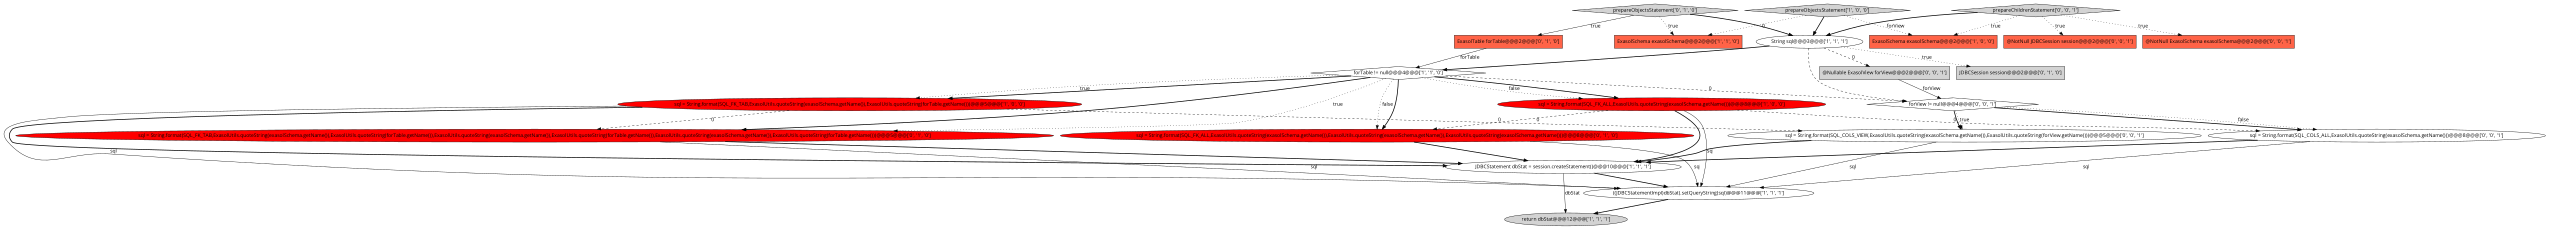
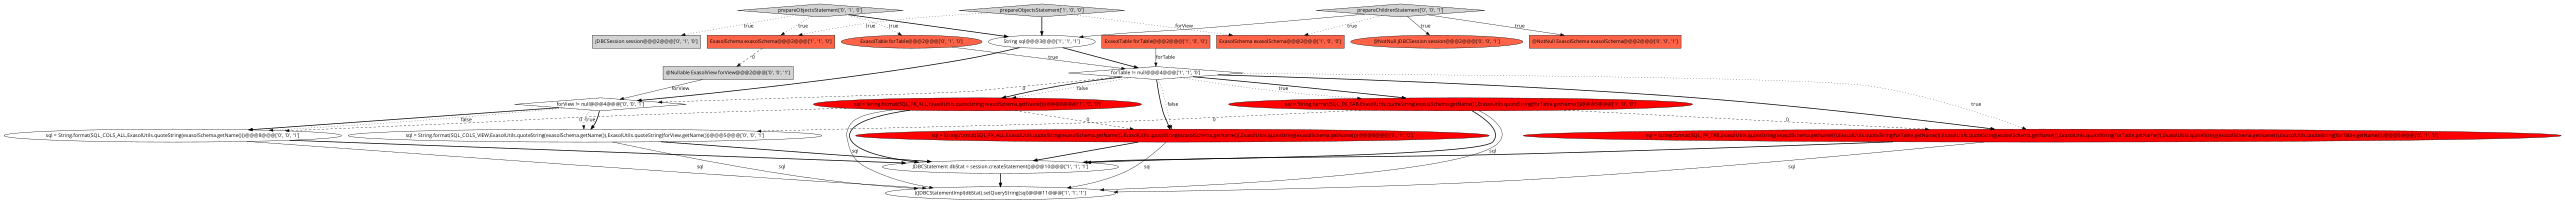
edge "prepareChildrenStatement['0', '0', '1']" -> "String sql@@@3@@@['1', '1', '1']": style bold -> solid
edge "prepareObjectsStatement['0', '1', '0']" -> "ExasolTable forTable@@@2@@@['0', '1', '0']": style solid -> dotted
edge "prepareChildrenStatement['0', '0', '1']" -> "@NotNull JDBCSession session@@@2@@@['0', '0', '1']": style dotted -> solid
edge "prepareChildrenStatement['0', '0', '1']" -> "@NotNull ExasolSchema exasolSchema@@@2@@@['0', '0', '1']": style dotted -> solid
edge "prepareObjectsStatement['1', '0', '0']" -> "ExasolSchema exasolSchema@@@2@@@['1', '1', '0']": label "0" -> "true"
node "ExasolTable forTable@@@2@@@['1', '0', '0']": added
node "ExasolTable forTable@@@2@@@['0', '1', '0']": shape box -> ellipse
node "@NotNull JDBCSession session@@@2@@@['0', '0', '1']": shape box -> ellipse
edge "String sql@@@3@@@['1', '1', '1']" -> "JDBCSession session@@@2@@@['0', '1', '0']": now "prepareObjectsStatement['0', '1', '0']" -> "JDBCSession session@@@2@@@['0', '1', '0']"
edge "ExasolTable forTable@@@2@@@['0', '1', '0']" -> "forTable != null@@@4@@@['1', '1', '0']": label "forTable" -> "true"
edge "String sql@@@3@@@['1', '1', '1']" -> "@Nullable ExasolView forView@@@2@@@['0', '0', '1']": now "ExasolSchema exasolSchema@@@2@@@['1', '1', '0']" -> "@Nullable ExasolView forView@@@2@@@['0', '0', '1']"
edge "String sql@@@3@@@['1', '1', '1']" -> "forView != null@@@4@@@['0', '0', '1']": style dashed -> bold
node "return dbStat@@@12@@@['1', '1', '1']": removed
